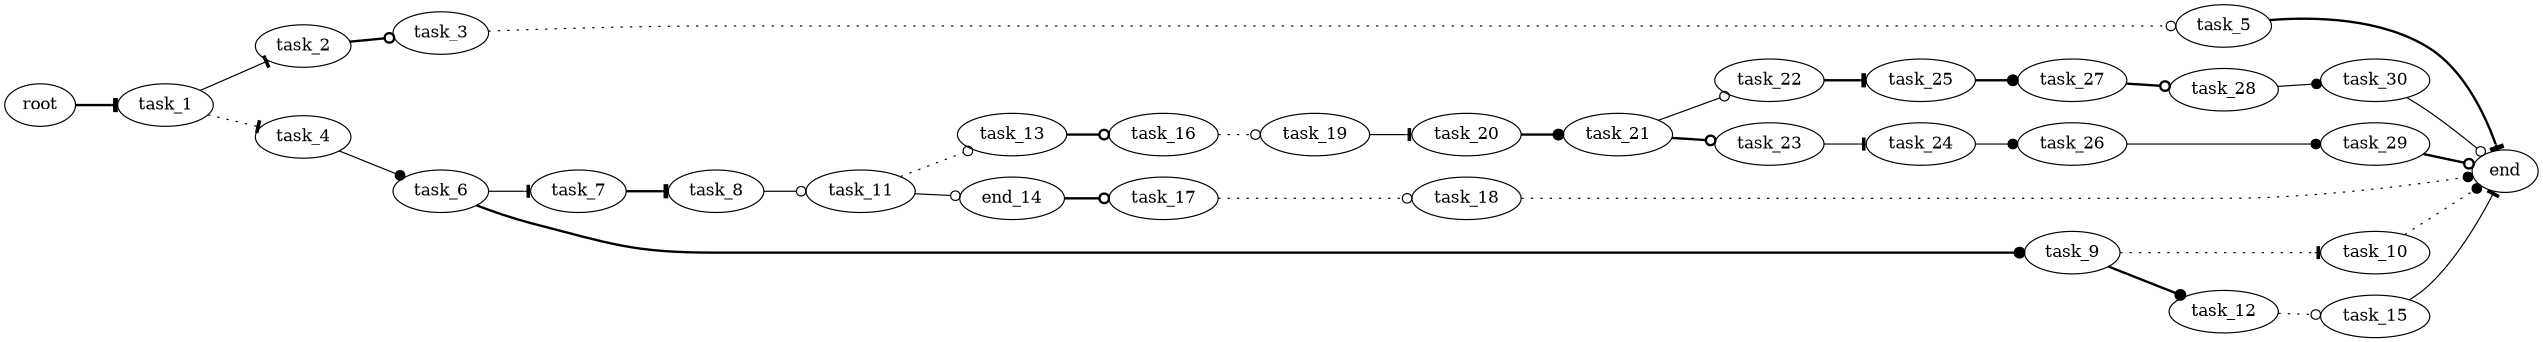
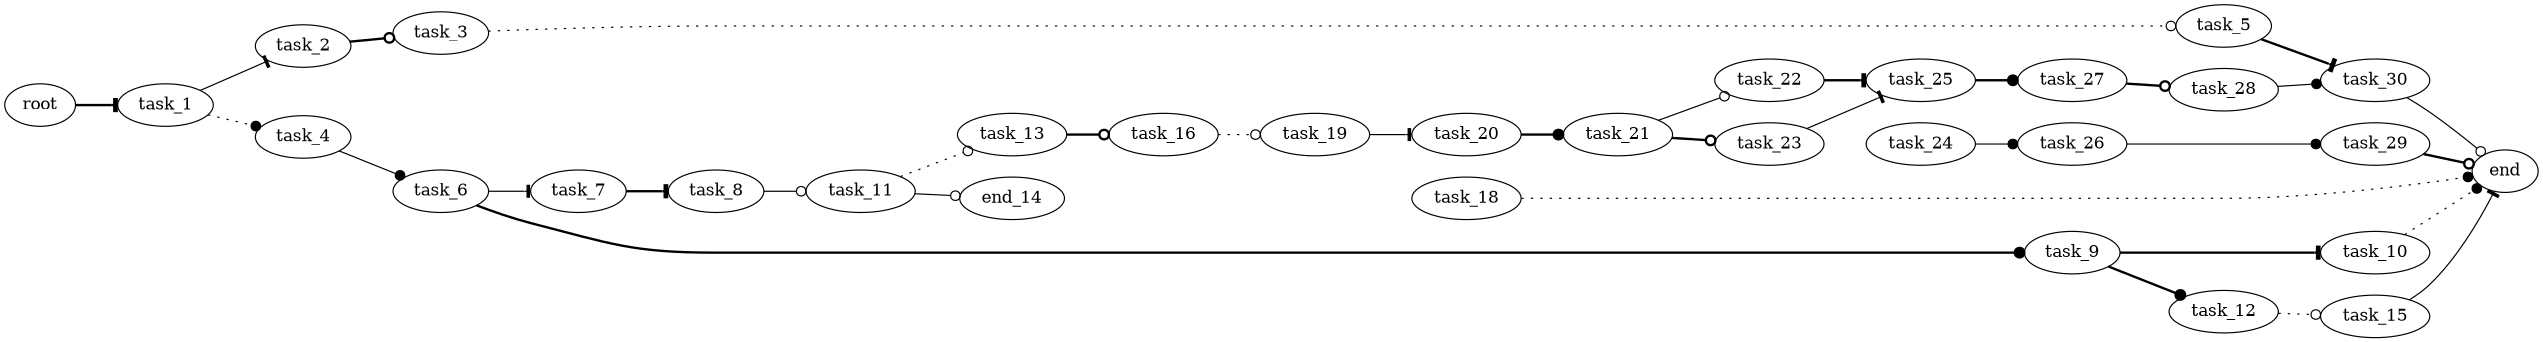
edge "task_5" -> "end": now "task_5" -> "task_30"
edge "task_1" -> "task_4": arrowhead tee -> dot
edge "task_23" -> "task_24": now "task_23" -> "task_25"
node "task_17": removed
edge "task_9" -> "task_10": style dotted -> bold
